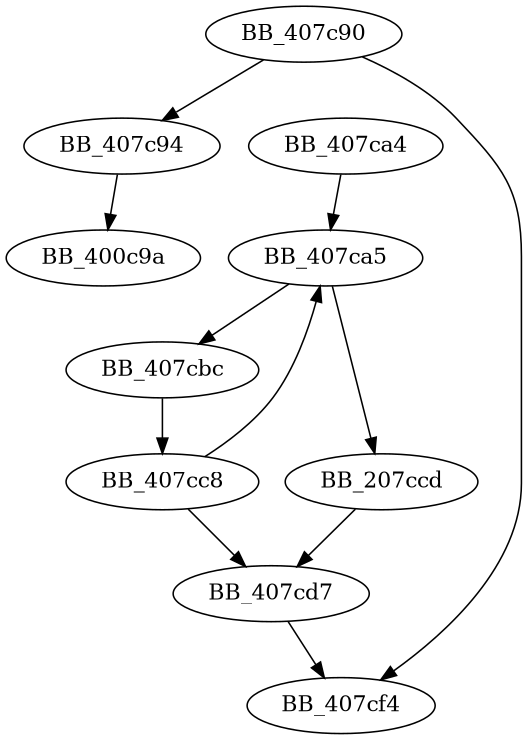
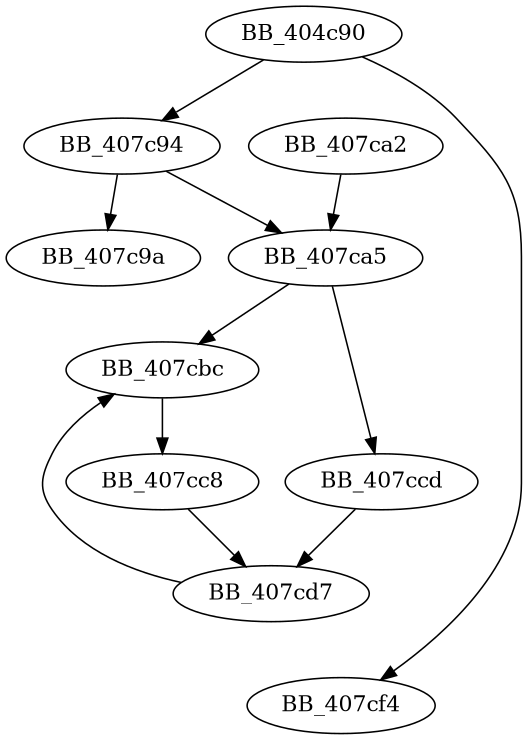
node "BB_407c90": label "BB_407c90" -> "BB_404c90"
node "BB_407ca4": label "BB_407ca4" -> "BB_407ca2"
node "BB_400c9a": label "BB_400c9a" -> "BB_407c9a"
edge "BB_407cc8" -> "BB_407ca5": now "BB_407c94" -> "BB_407ca5"
node "BB_207ccd": label "BB_207ccd" -> "BB_407ccd"
edge "BB_407cd7" -> "BB_407cf4": now "BB_407cd7" -> "BB_407cbc"
